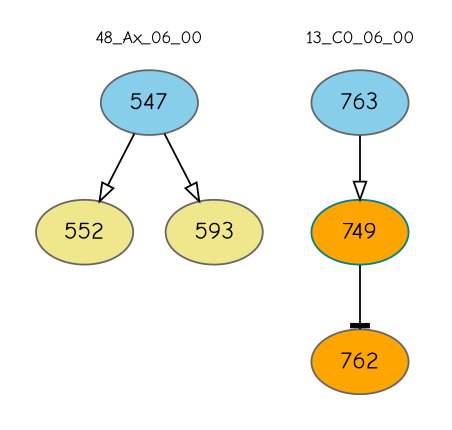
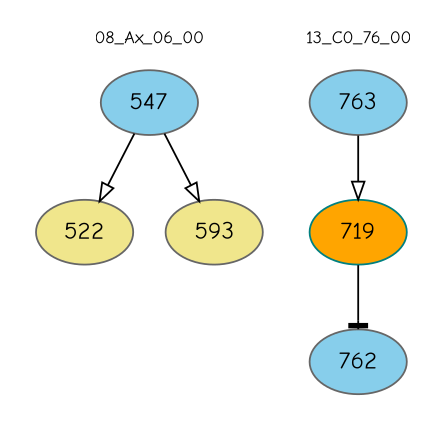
cluster "48_Ax_06_00": label "48_Ax_06_00" -> "08_Ax_06_00"
cluster "13_C0_06_00": label "13_C0_06_00" -> "13_C0_76_00"
node "552": label "552" -> "522"
node "749": label "749" -> "719"
node "762": fillcolor orange -> skyblue
